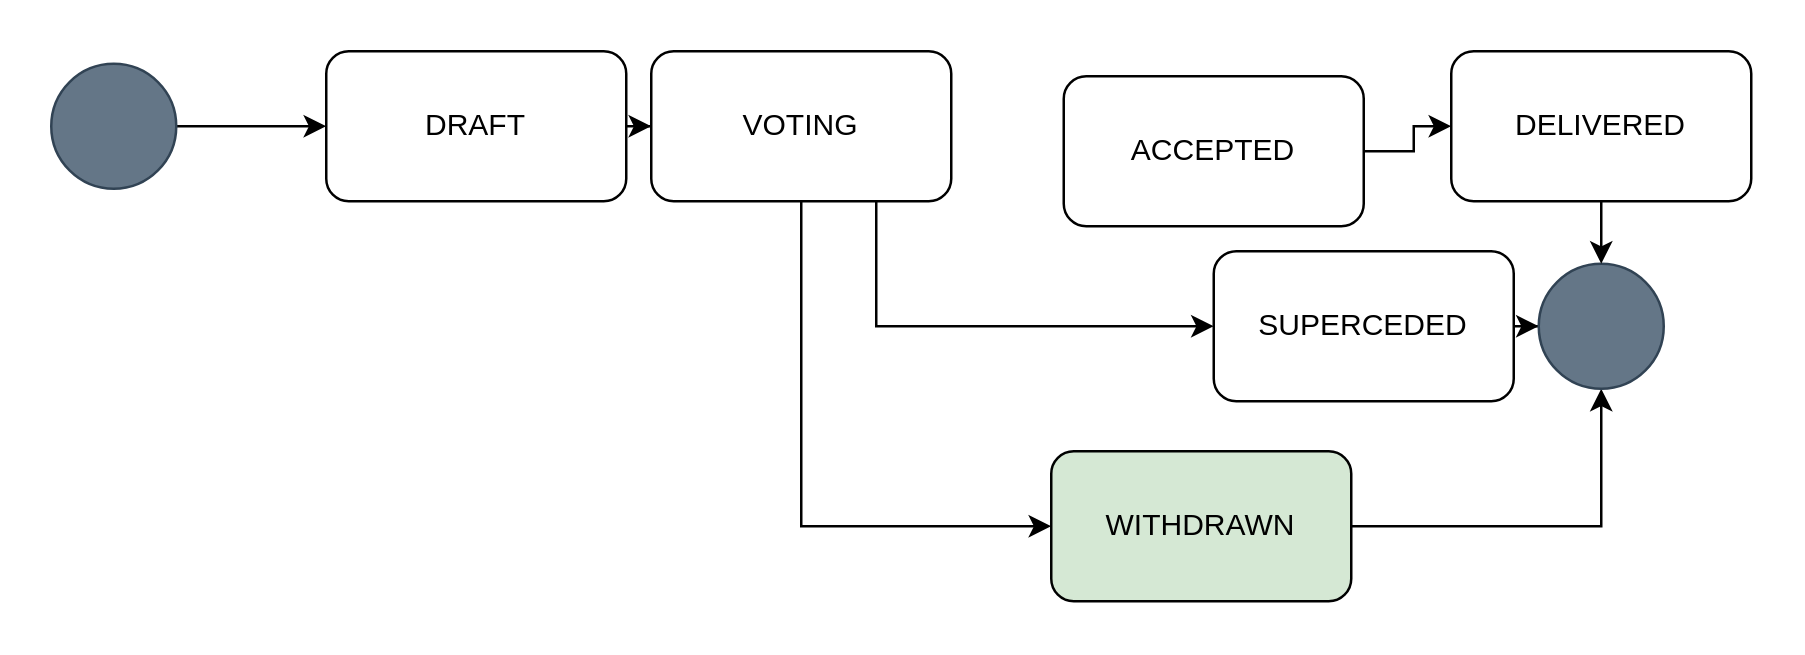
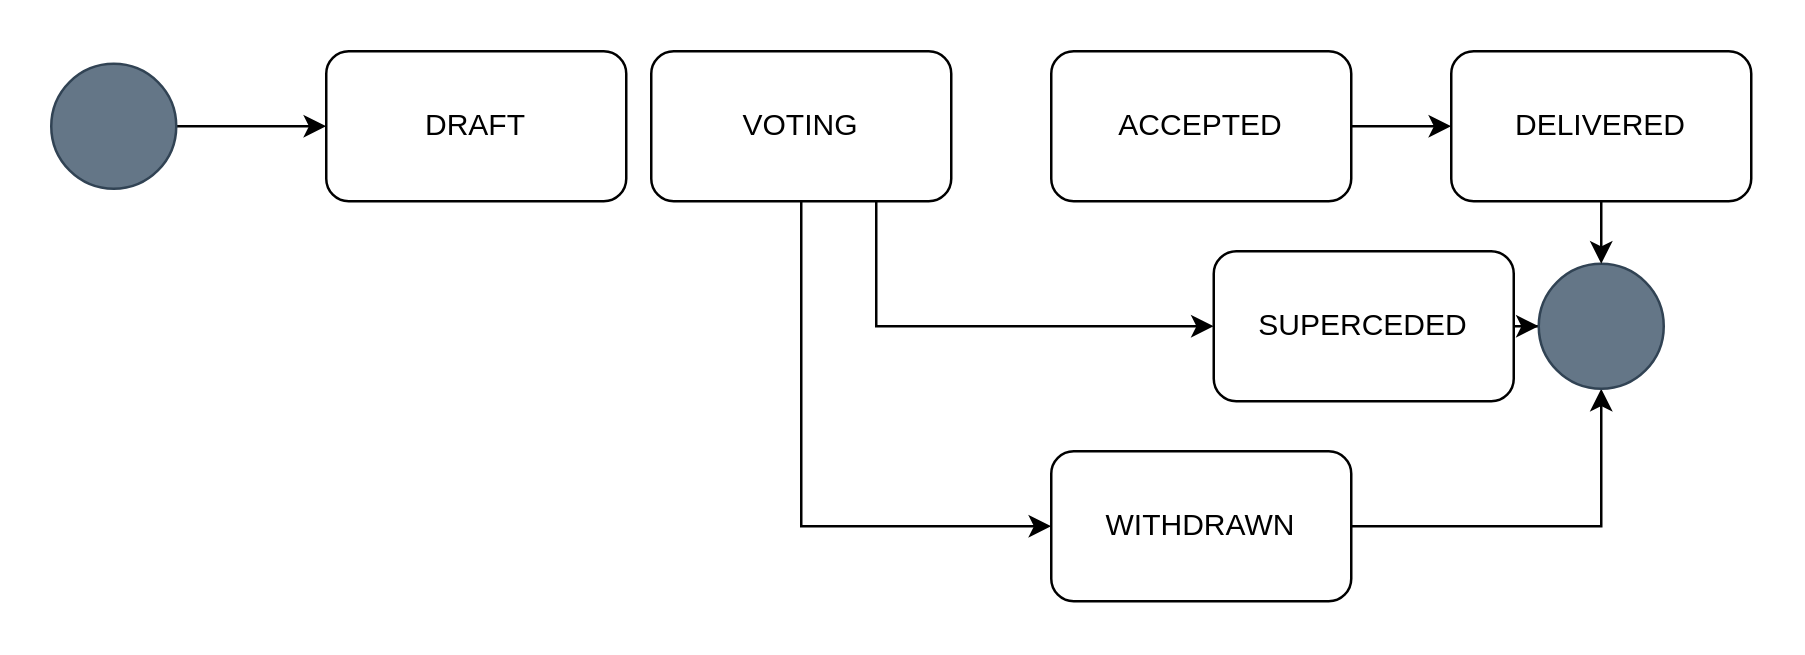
edge "DRAFT" -> "VOTING": removed
node "ACCEPTED": moved (1214, 151) -> (1201, 126)
node "WITHDRAWN": fillcolor #d5e8d4 -> #ffffff
